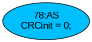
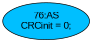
node "78:AS CRCinit = 0;": label "78:AS CRCinit = 0;" -> "76:AS CRCinit = 0;"
